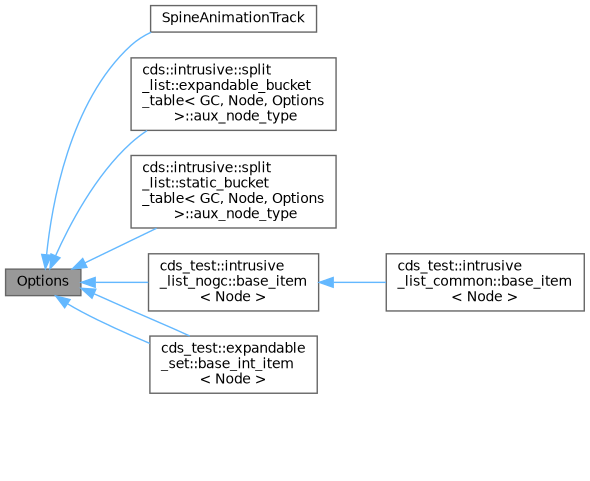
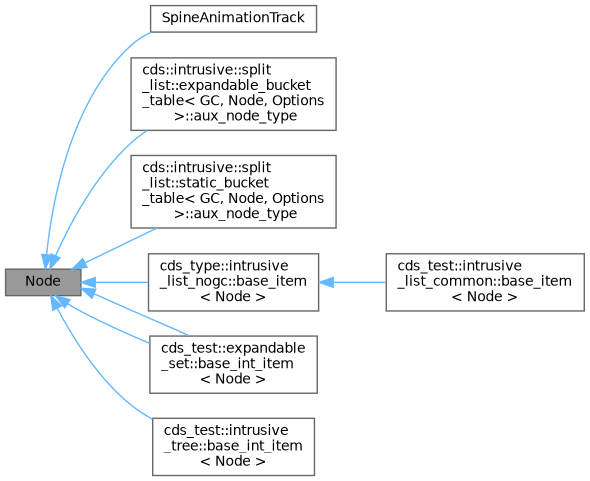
node "Options": label "Options" -> "Node"
node "cds_test::intrusive _list_nogc::base_item < Node >": label "cds_test::intrusive _list_nogc::base_item < Node >" -> "cds_type::intrusive _list_nogc::base_item < Node >"
node "cds_test::intrusive _tree::base_int_item < Node >": added
